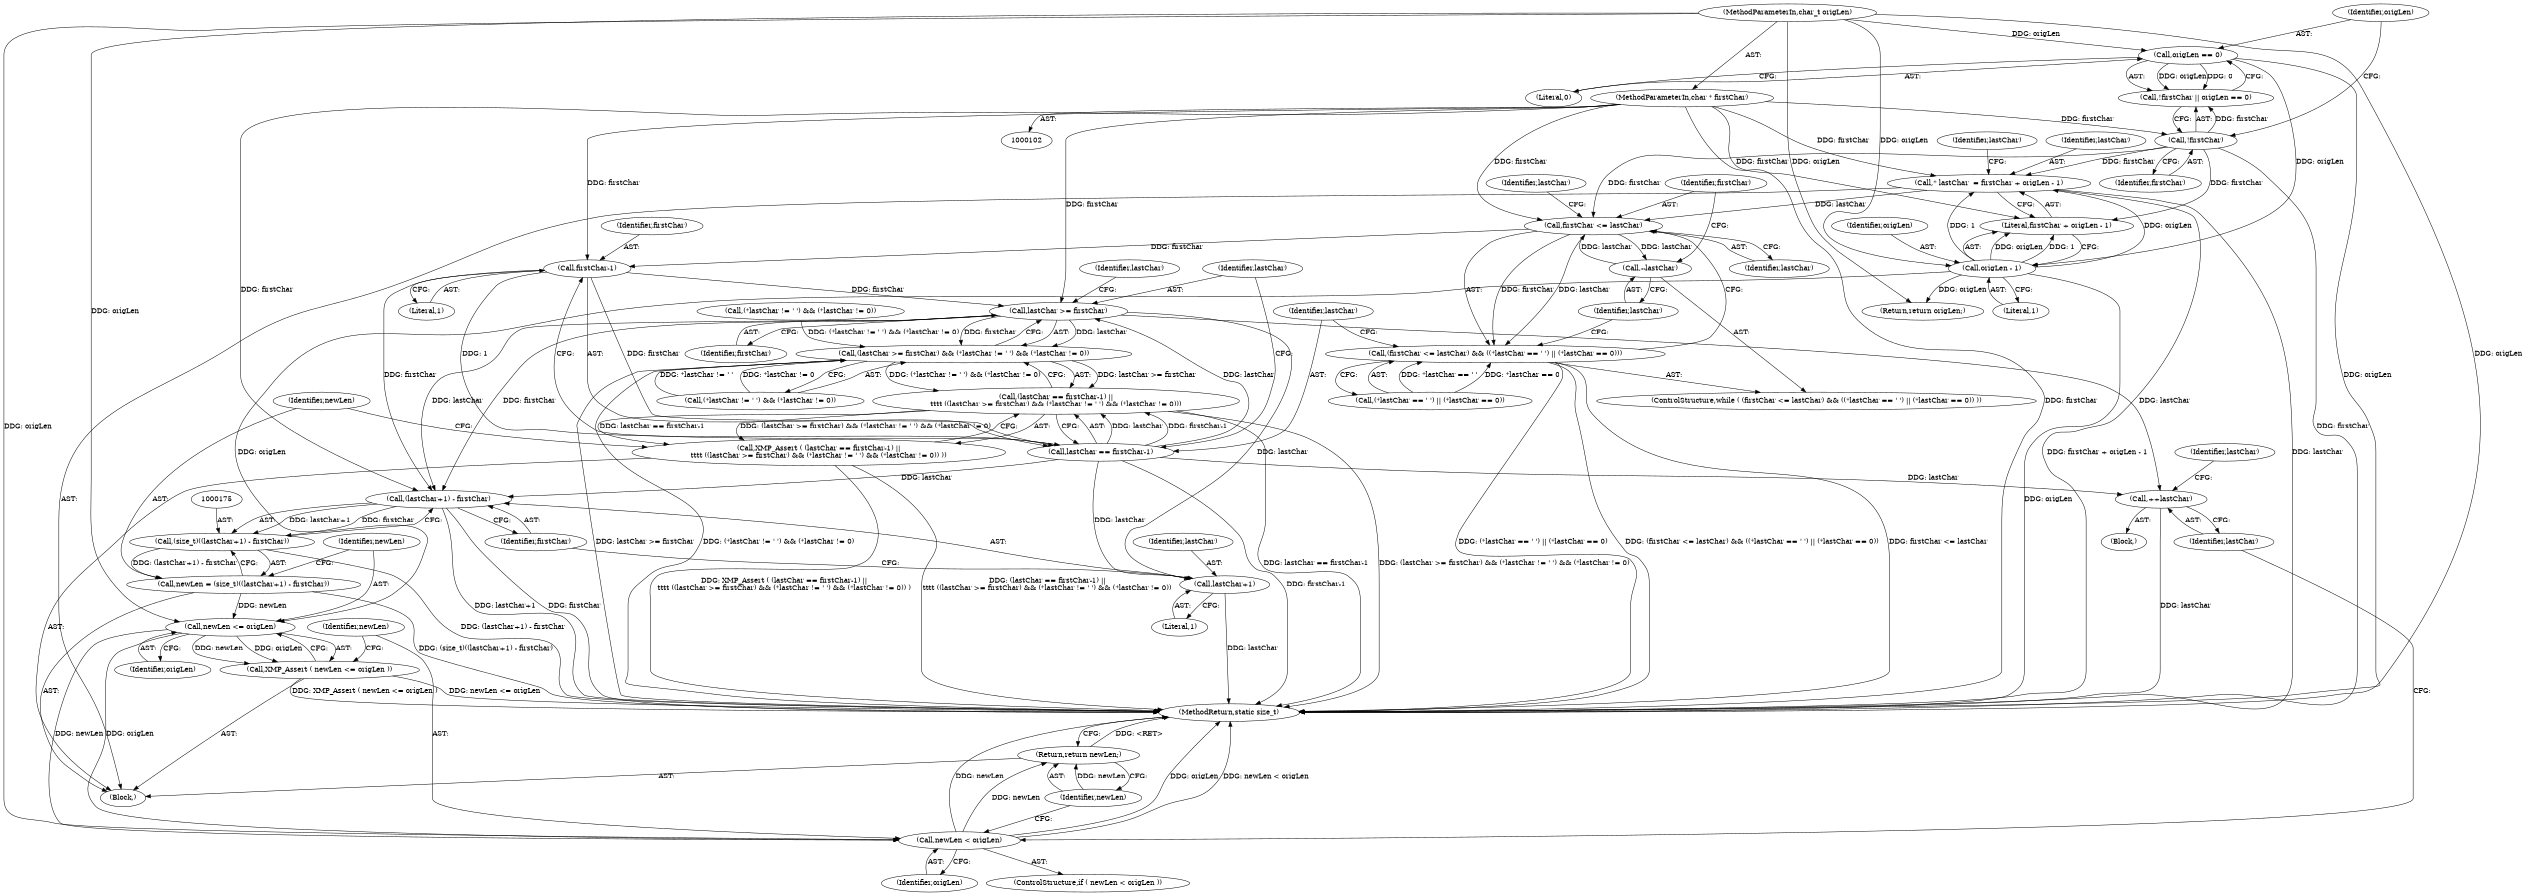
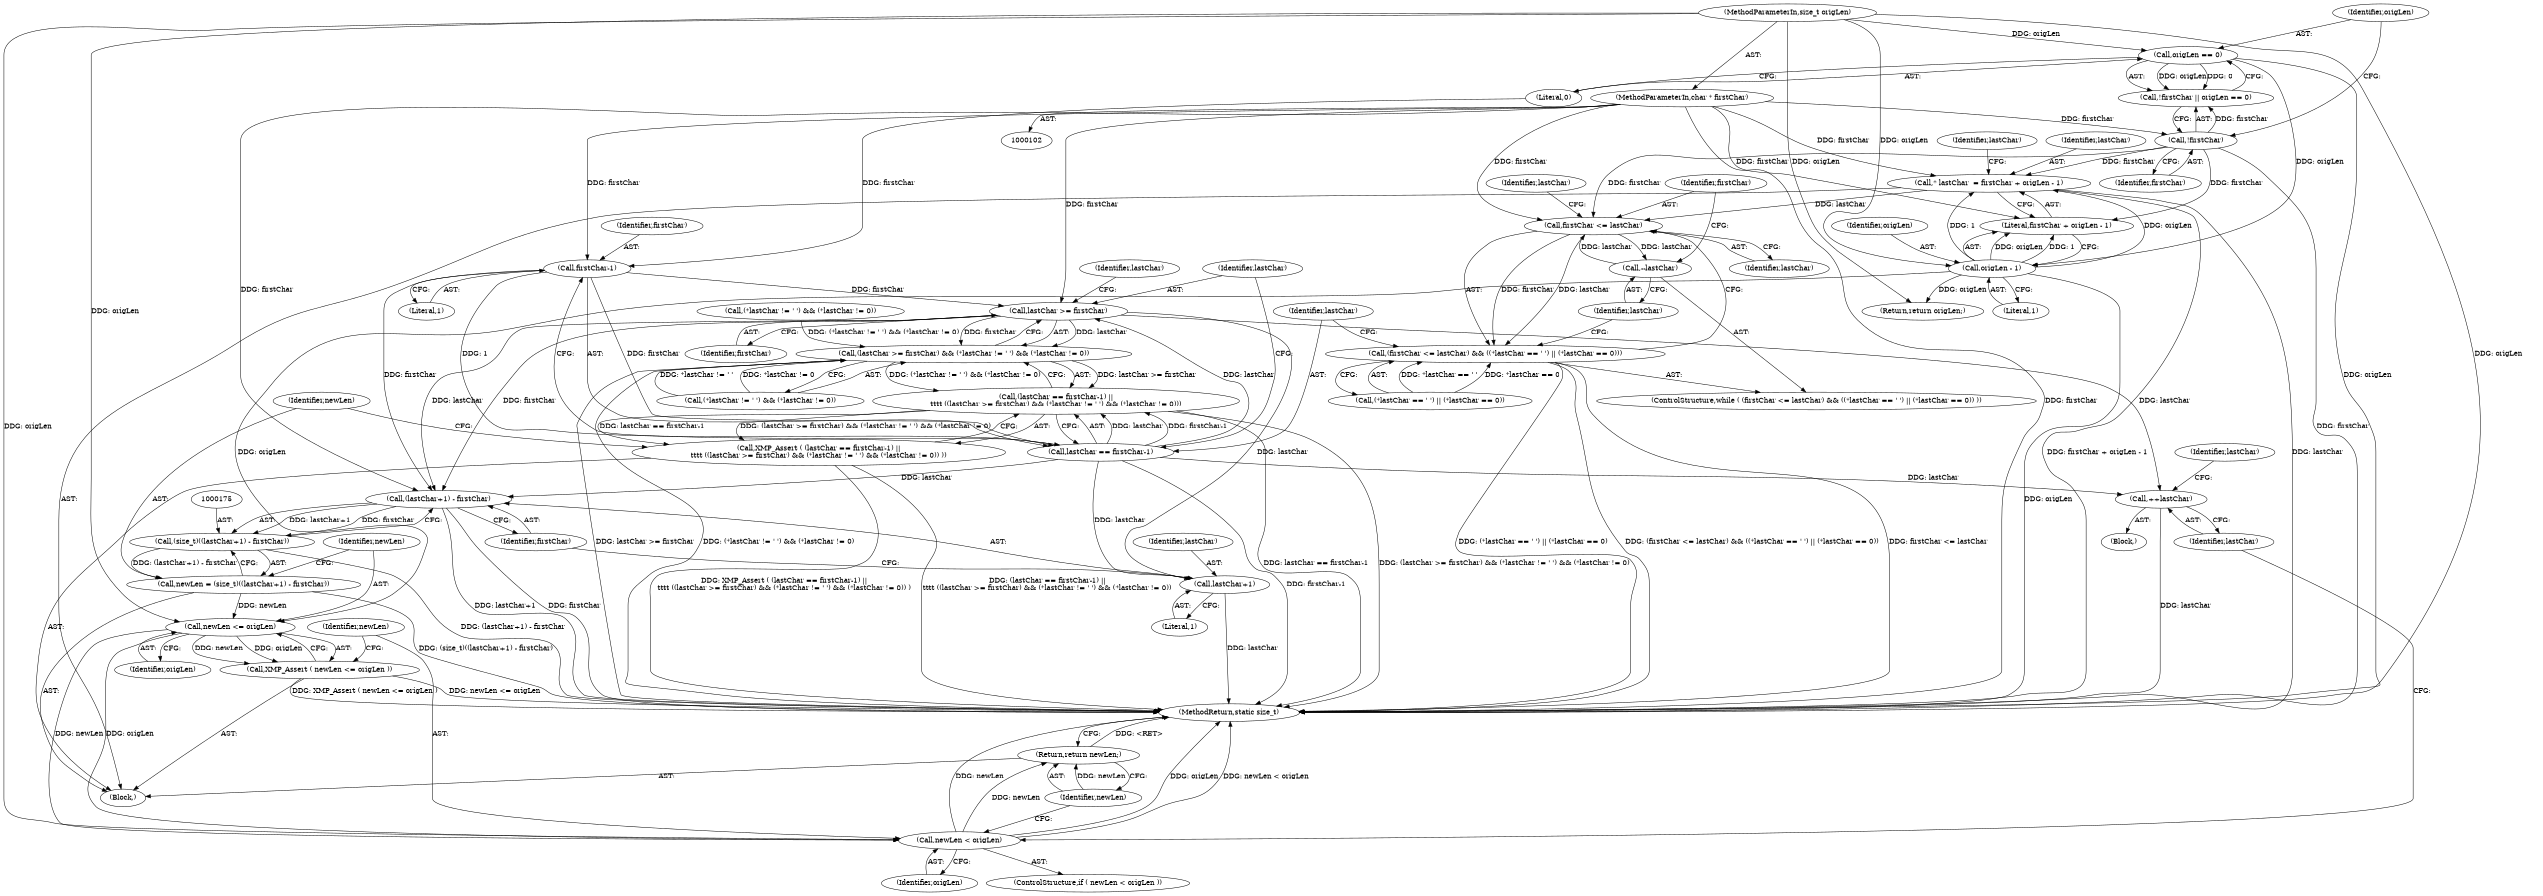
node "(MethodParameterIn,char_t origLen)": label "(MethodParameterIn,char_t origLen)" -> "(MethodParameterIn,size_t origLen)"
edge "(Call,firstChar <= lastChar)" -> "(Call,firstChar-1)": now "(Literal,0)" -> "(Call,firstChar-1)"
